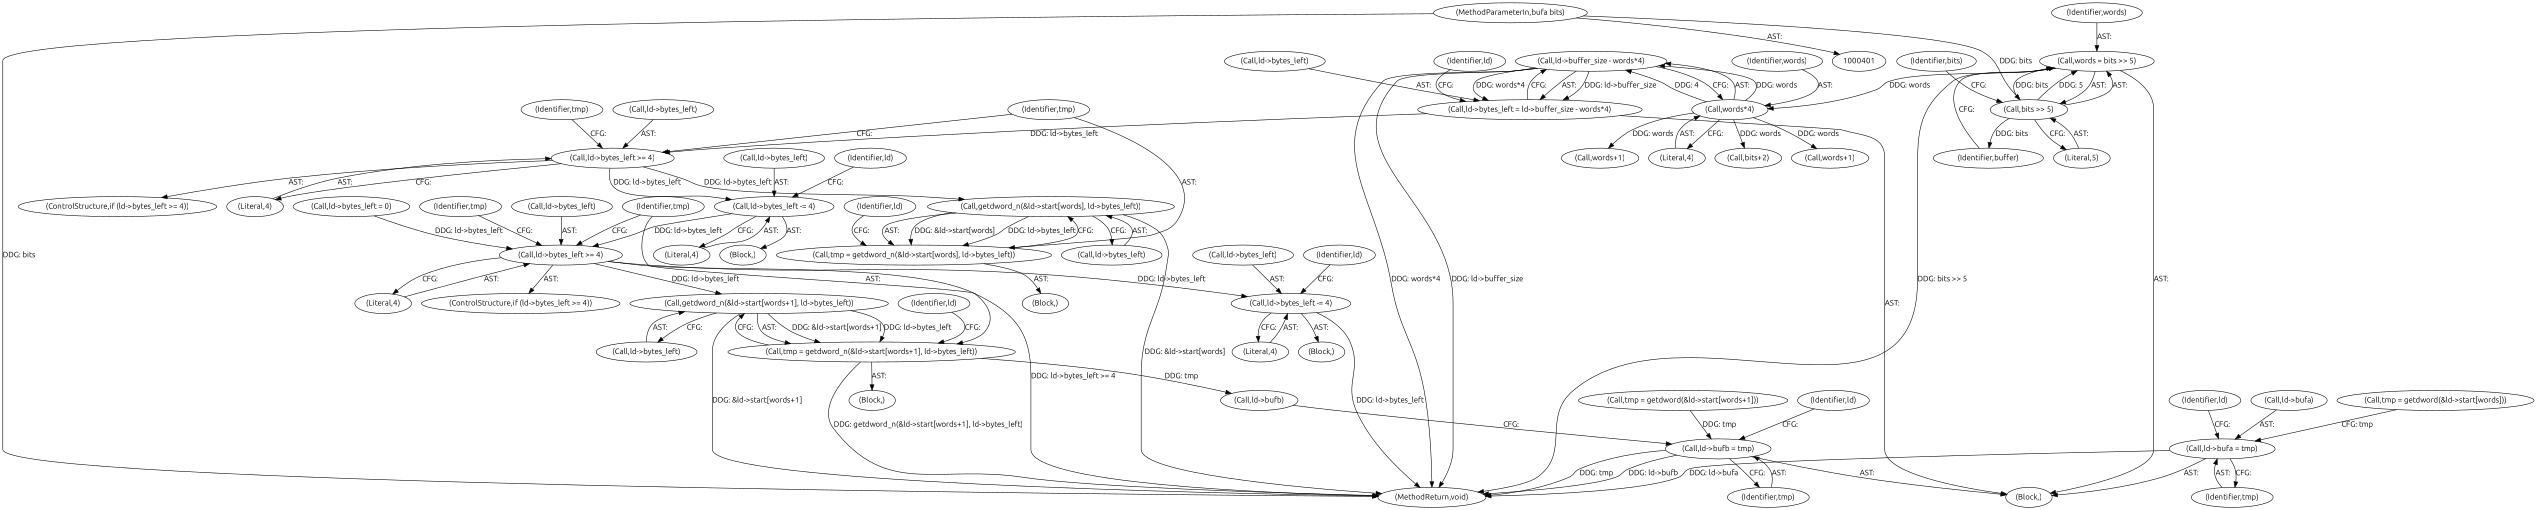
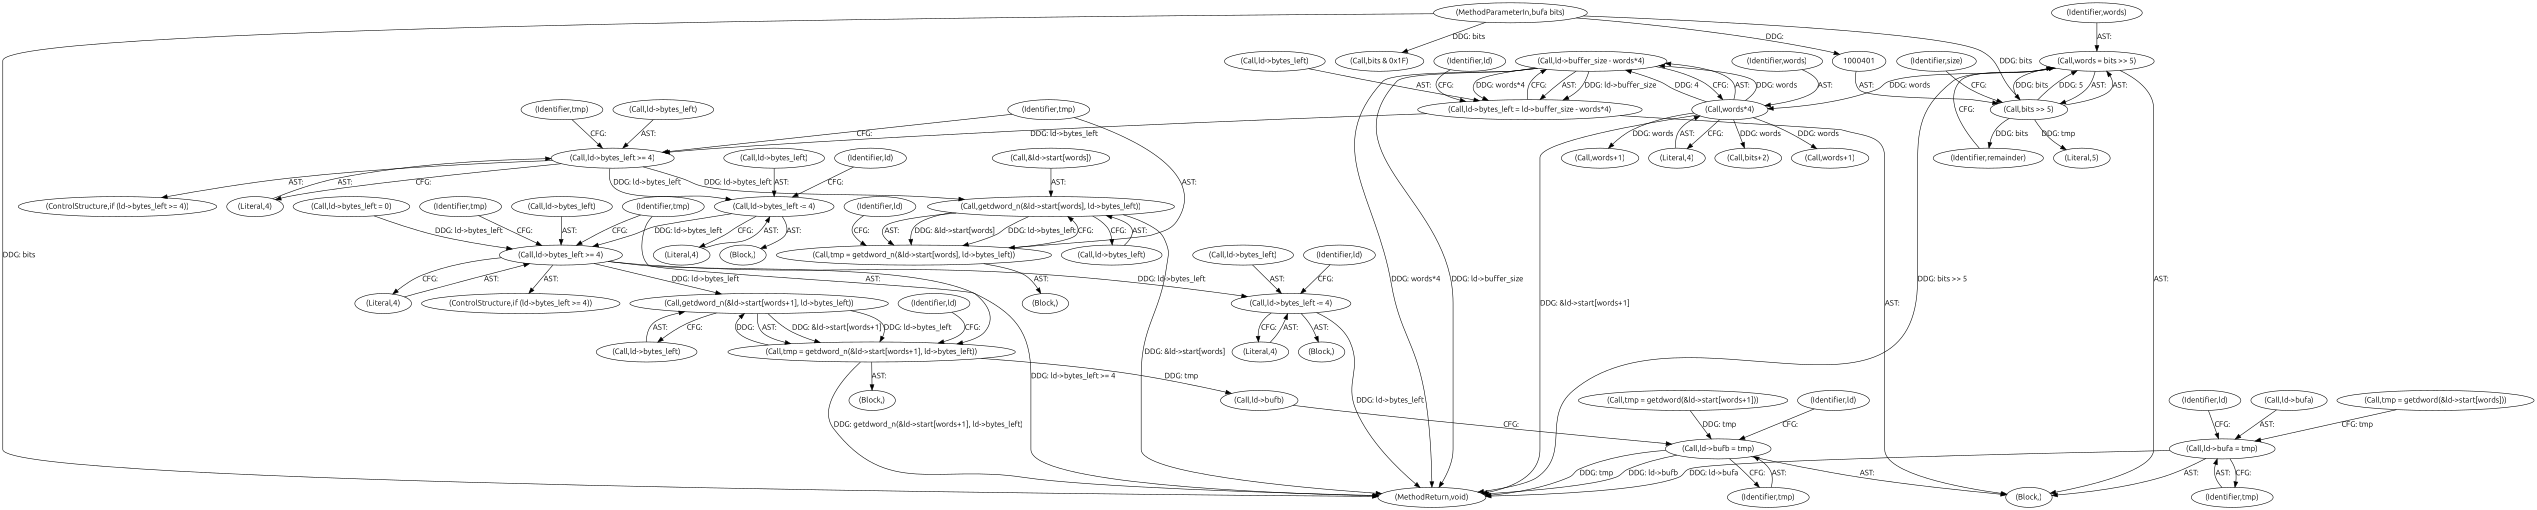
edge "(MethodParameterIn,bufa bits)" -> "1000401": label "AST: " -> "DDG: "
node "(Call,bits & 0x1F)": added
node "(Identifier,bits)": label "(Identifier,bits)" -> "(Identifier,size)"
edge "(Literal,5)" -> "(Call,bits >> 5)": now "1000401" -> "(Call,bits >> 5)"
edge "(Call,bits >> 5)" -> "(Literal,5)": label "CFG: " -> "DDG: tmp"
node "(Call,&ld->start[words])": added
node "(Identifier,buffer)": label "(Identifier,buffer)" -> "(Identifier,remainder)"
edge "(Call,tmp = getdword_n(&ld->start[words+1], ld->bytes_left))" -> "(Call,getdword_n(&ld->start[words+1], ld->bytes_left))": label "CFG: " -> "DDG: "
edge "(Call,getdword_n(&ld->start[words+1], ld->bytes_left))" -> "(MethodReturn,void)": now "(Call,words*4)" -> "(MethodReturn,void)"
